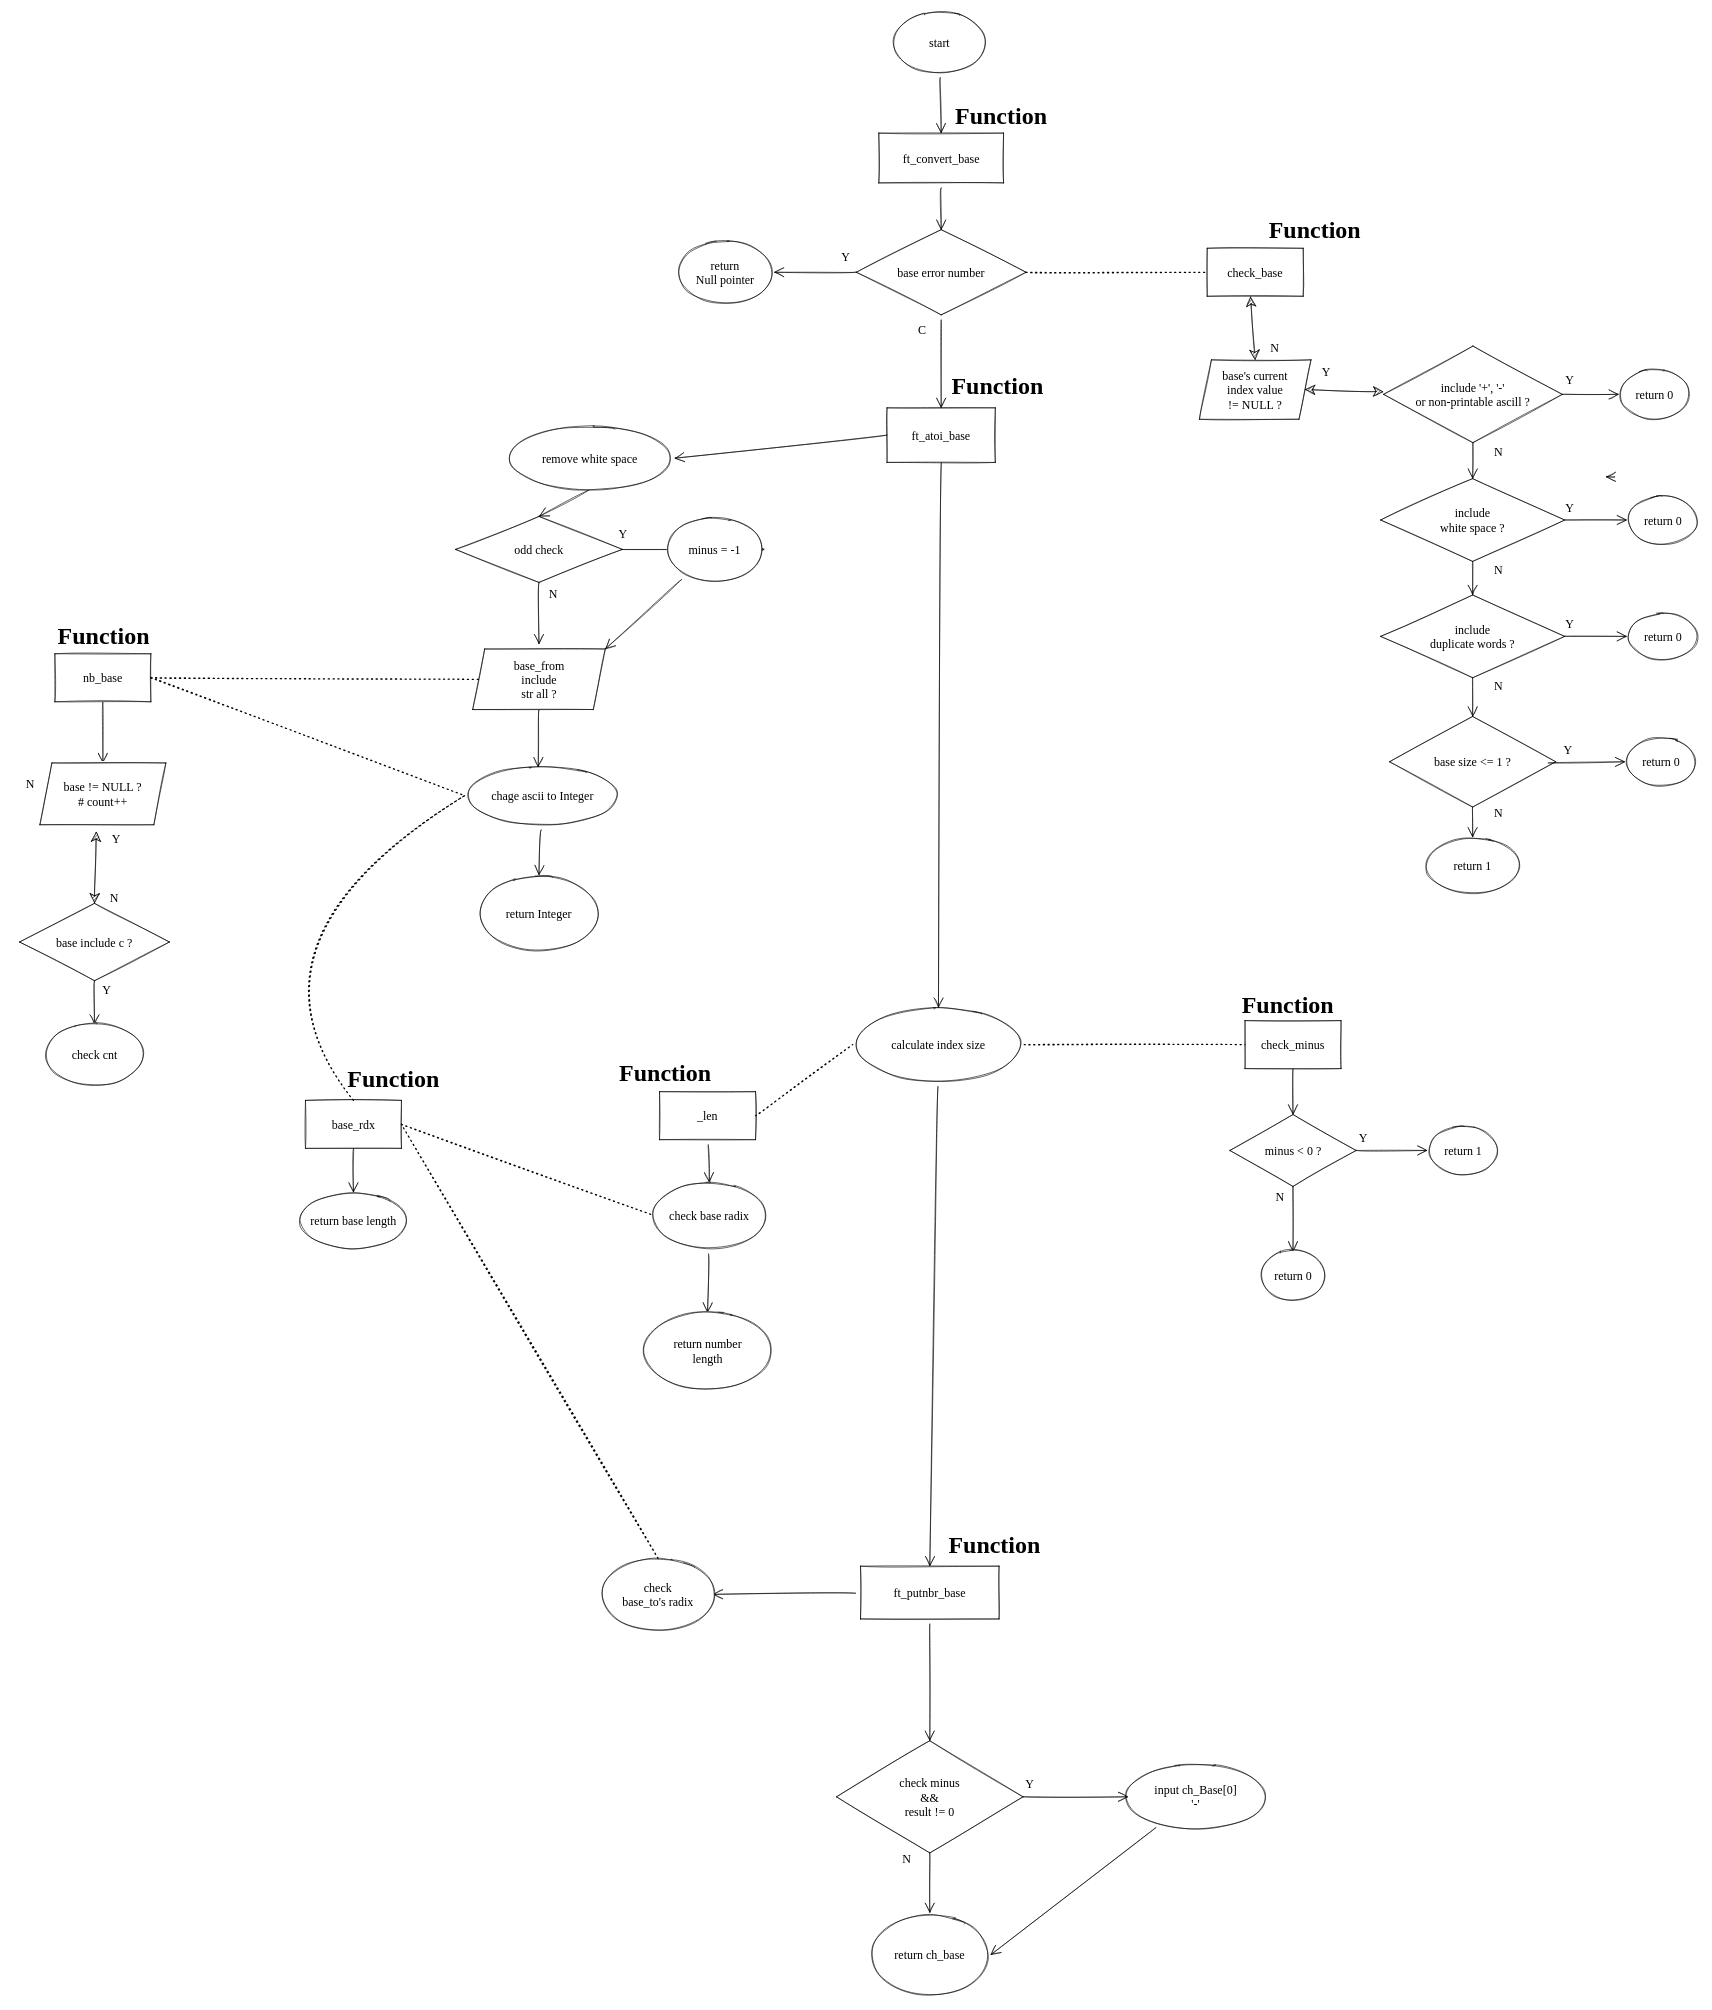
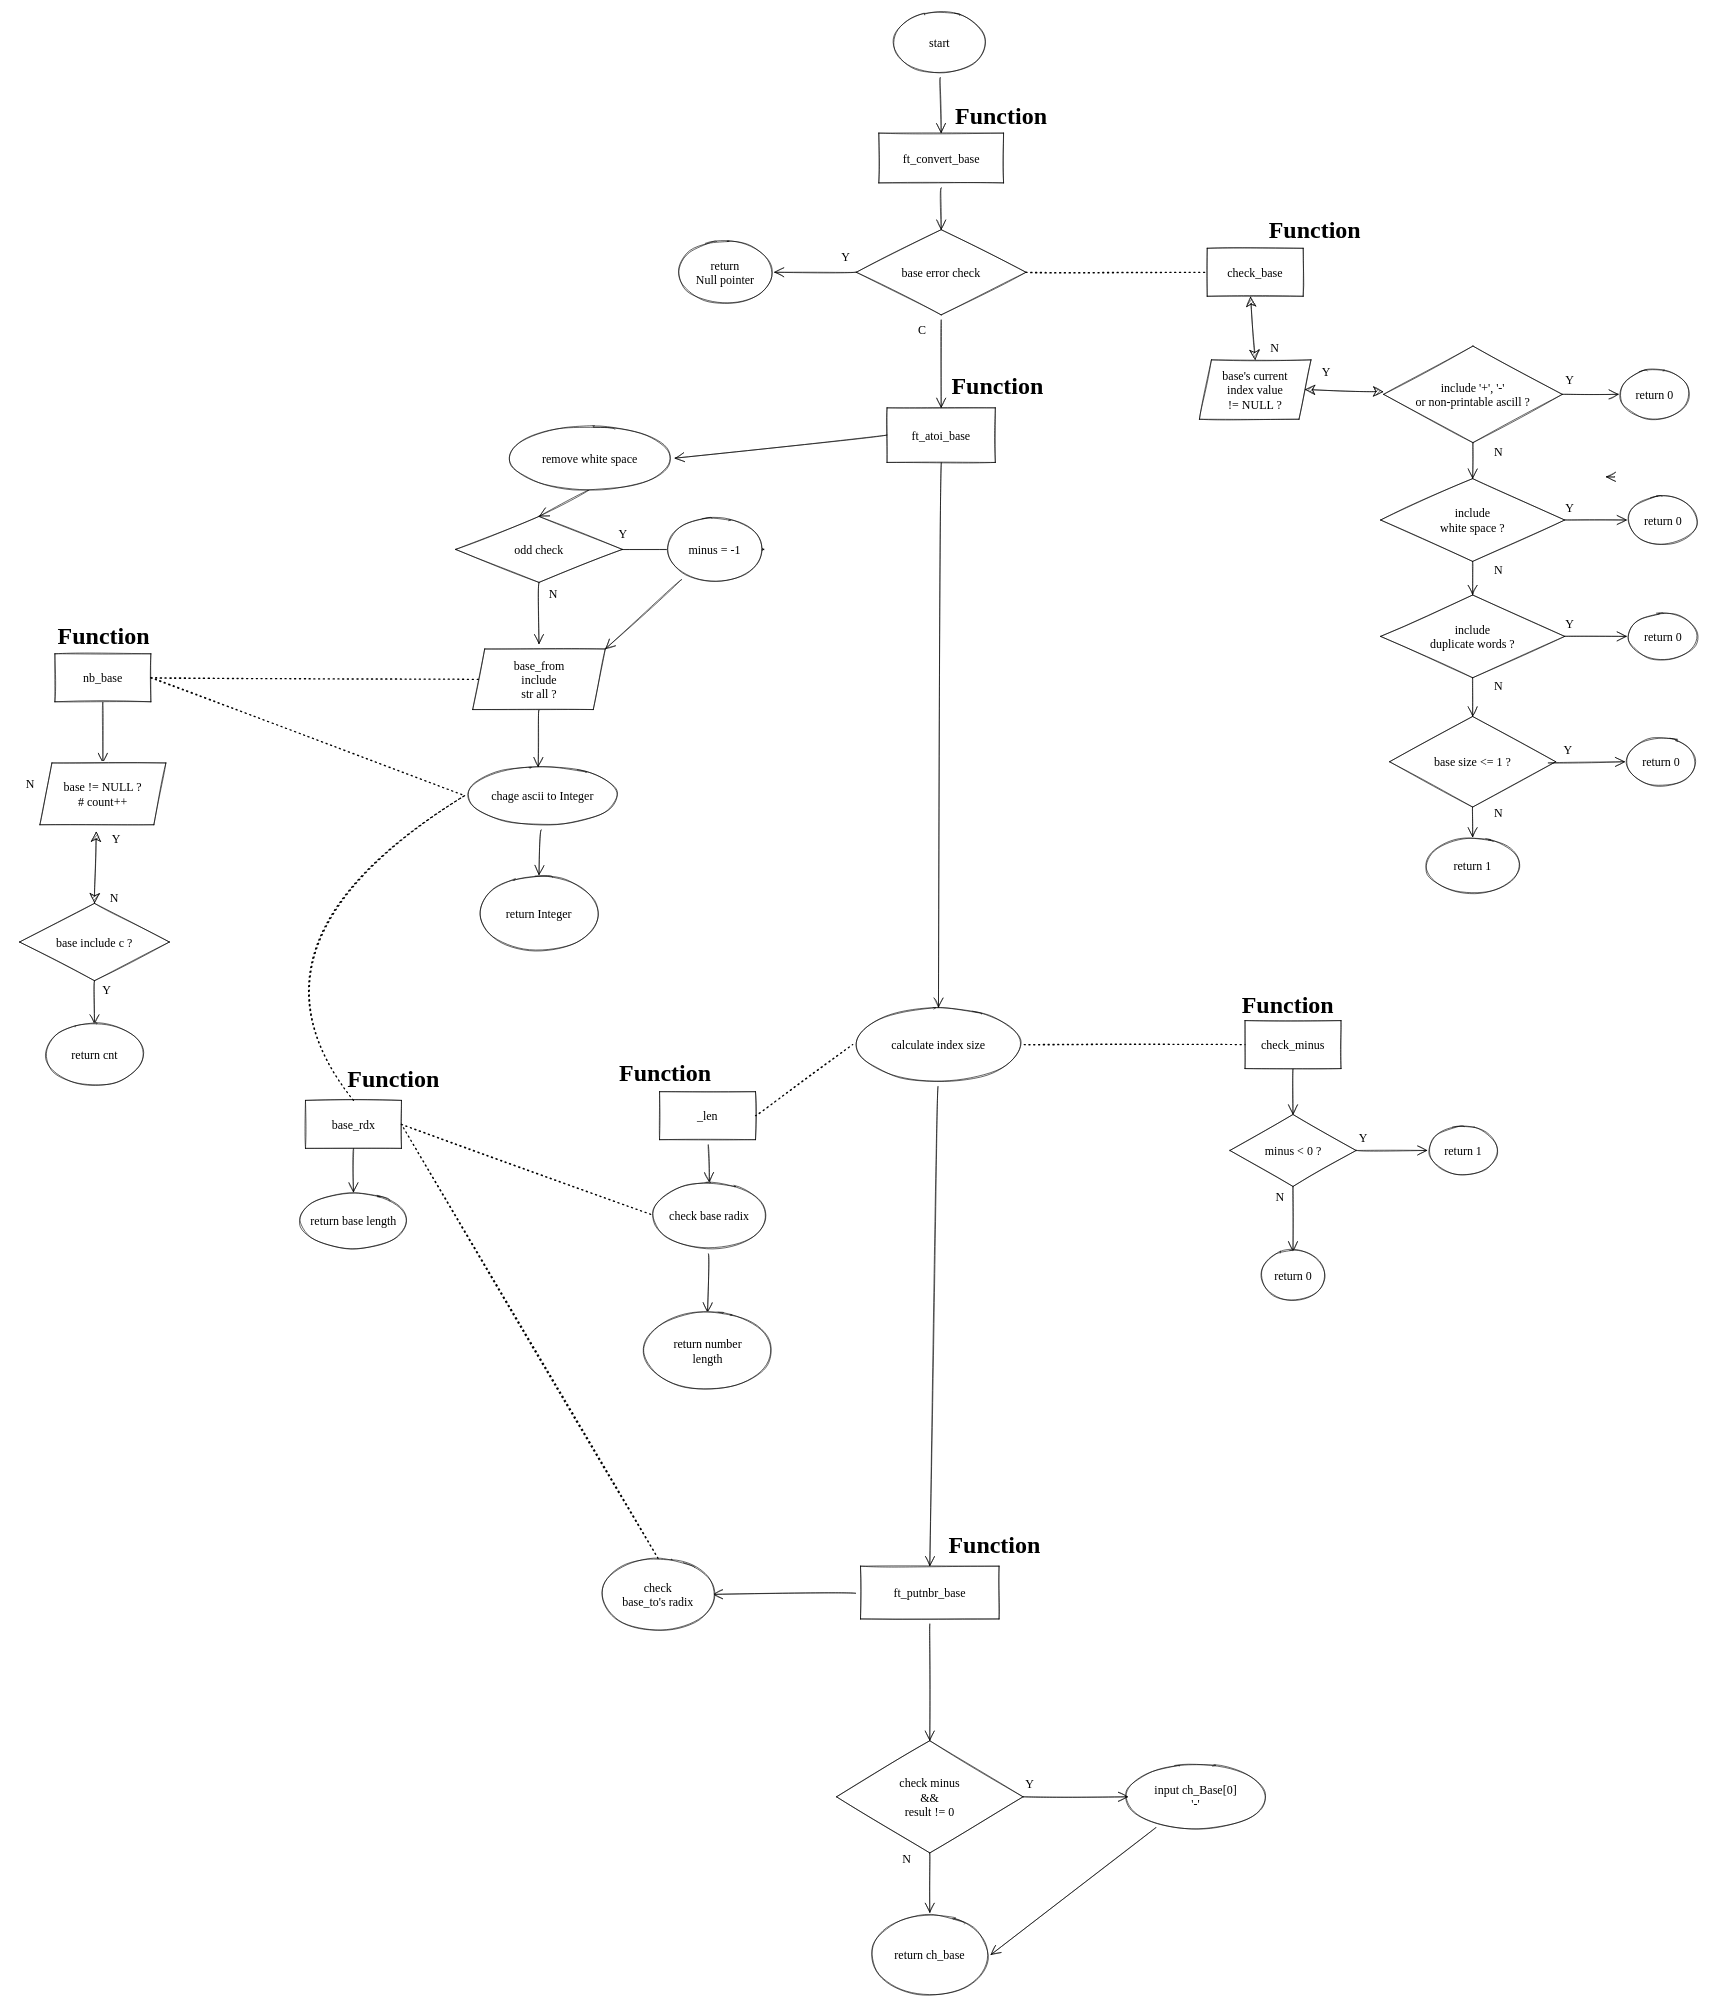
node "base error number": label "base error number" -> "base error check"
node "check cnt": label "check cnt" -> "return cnt"
